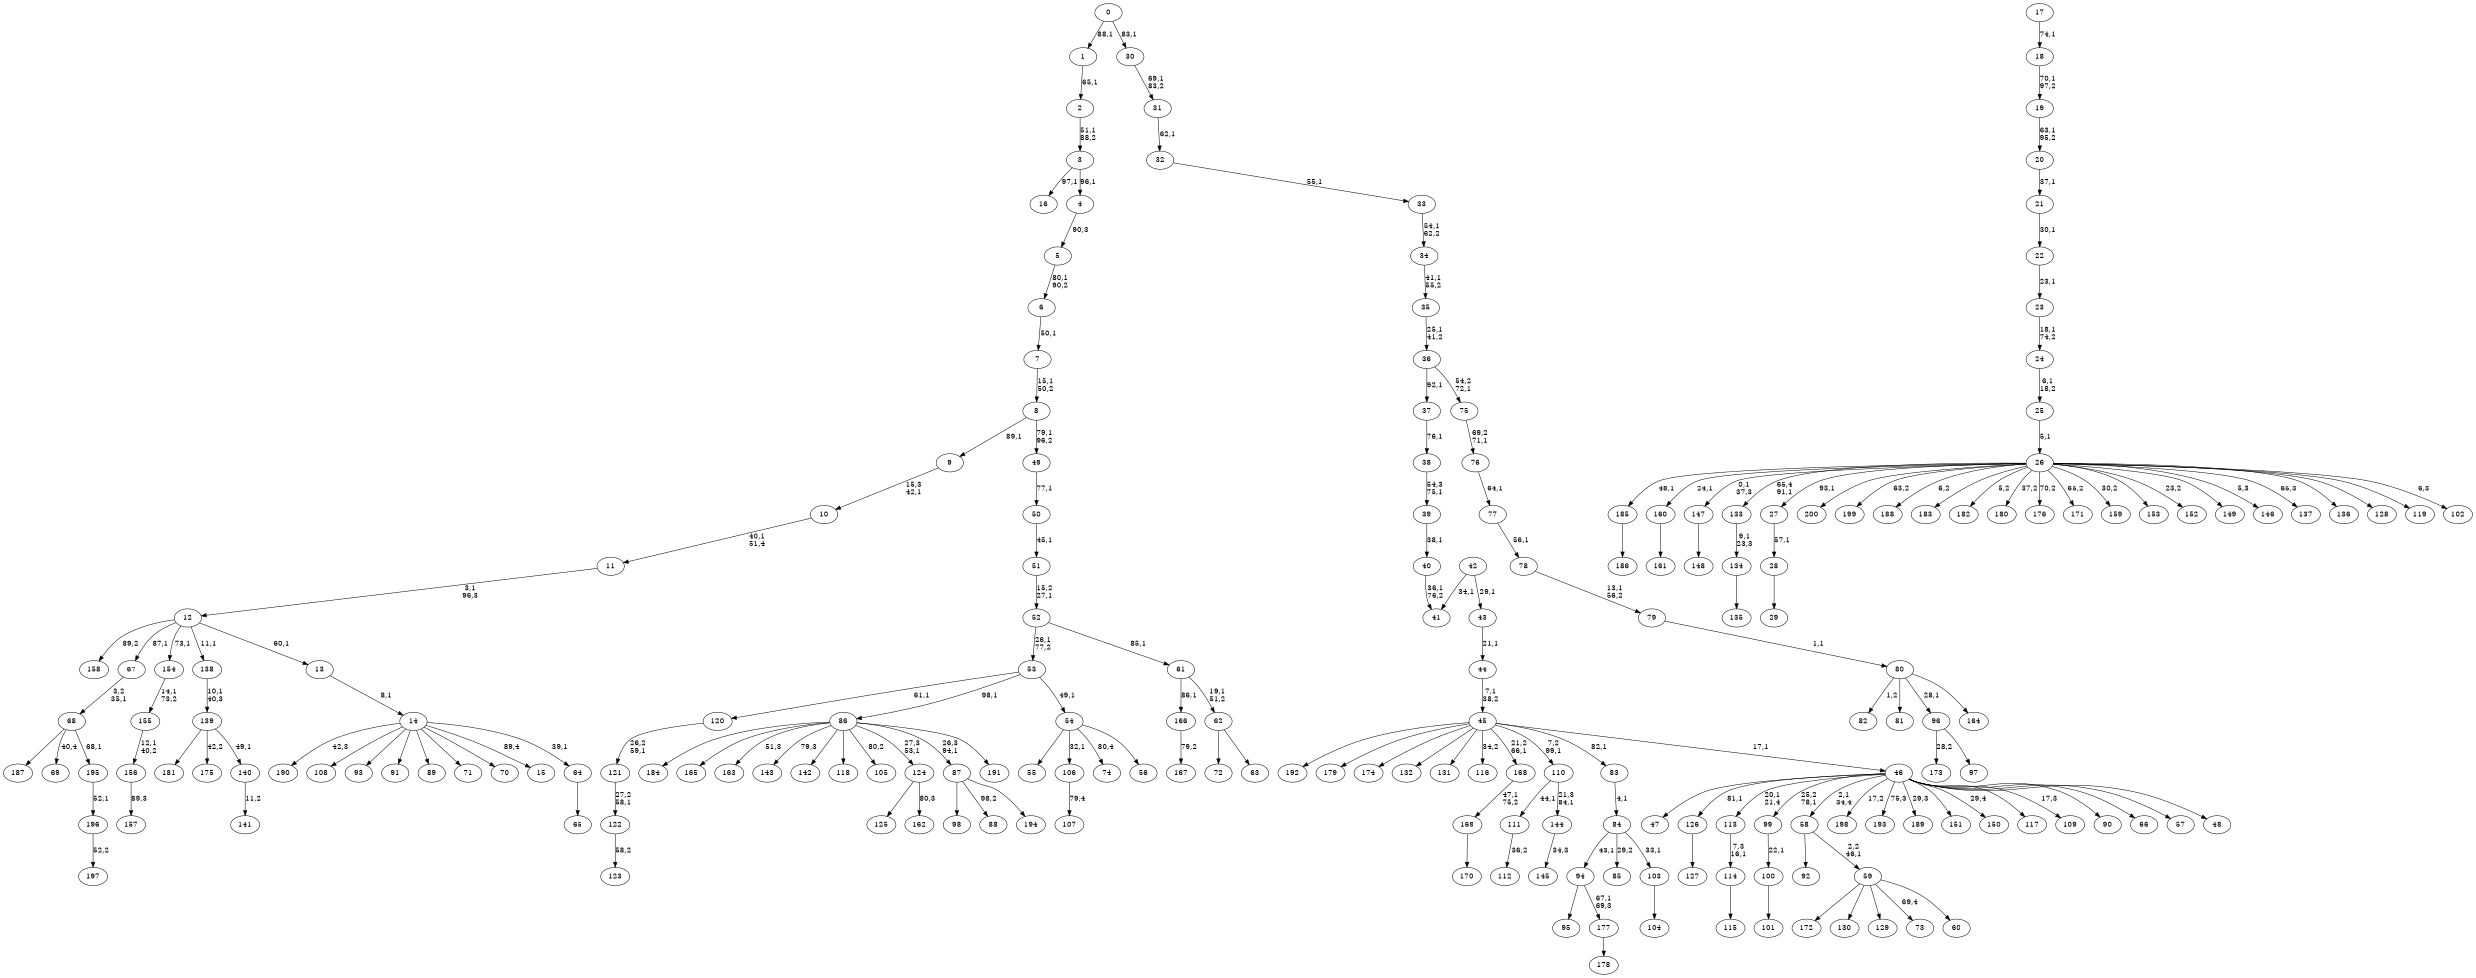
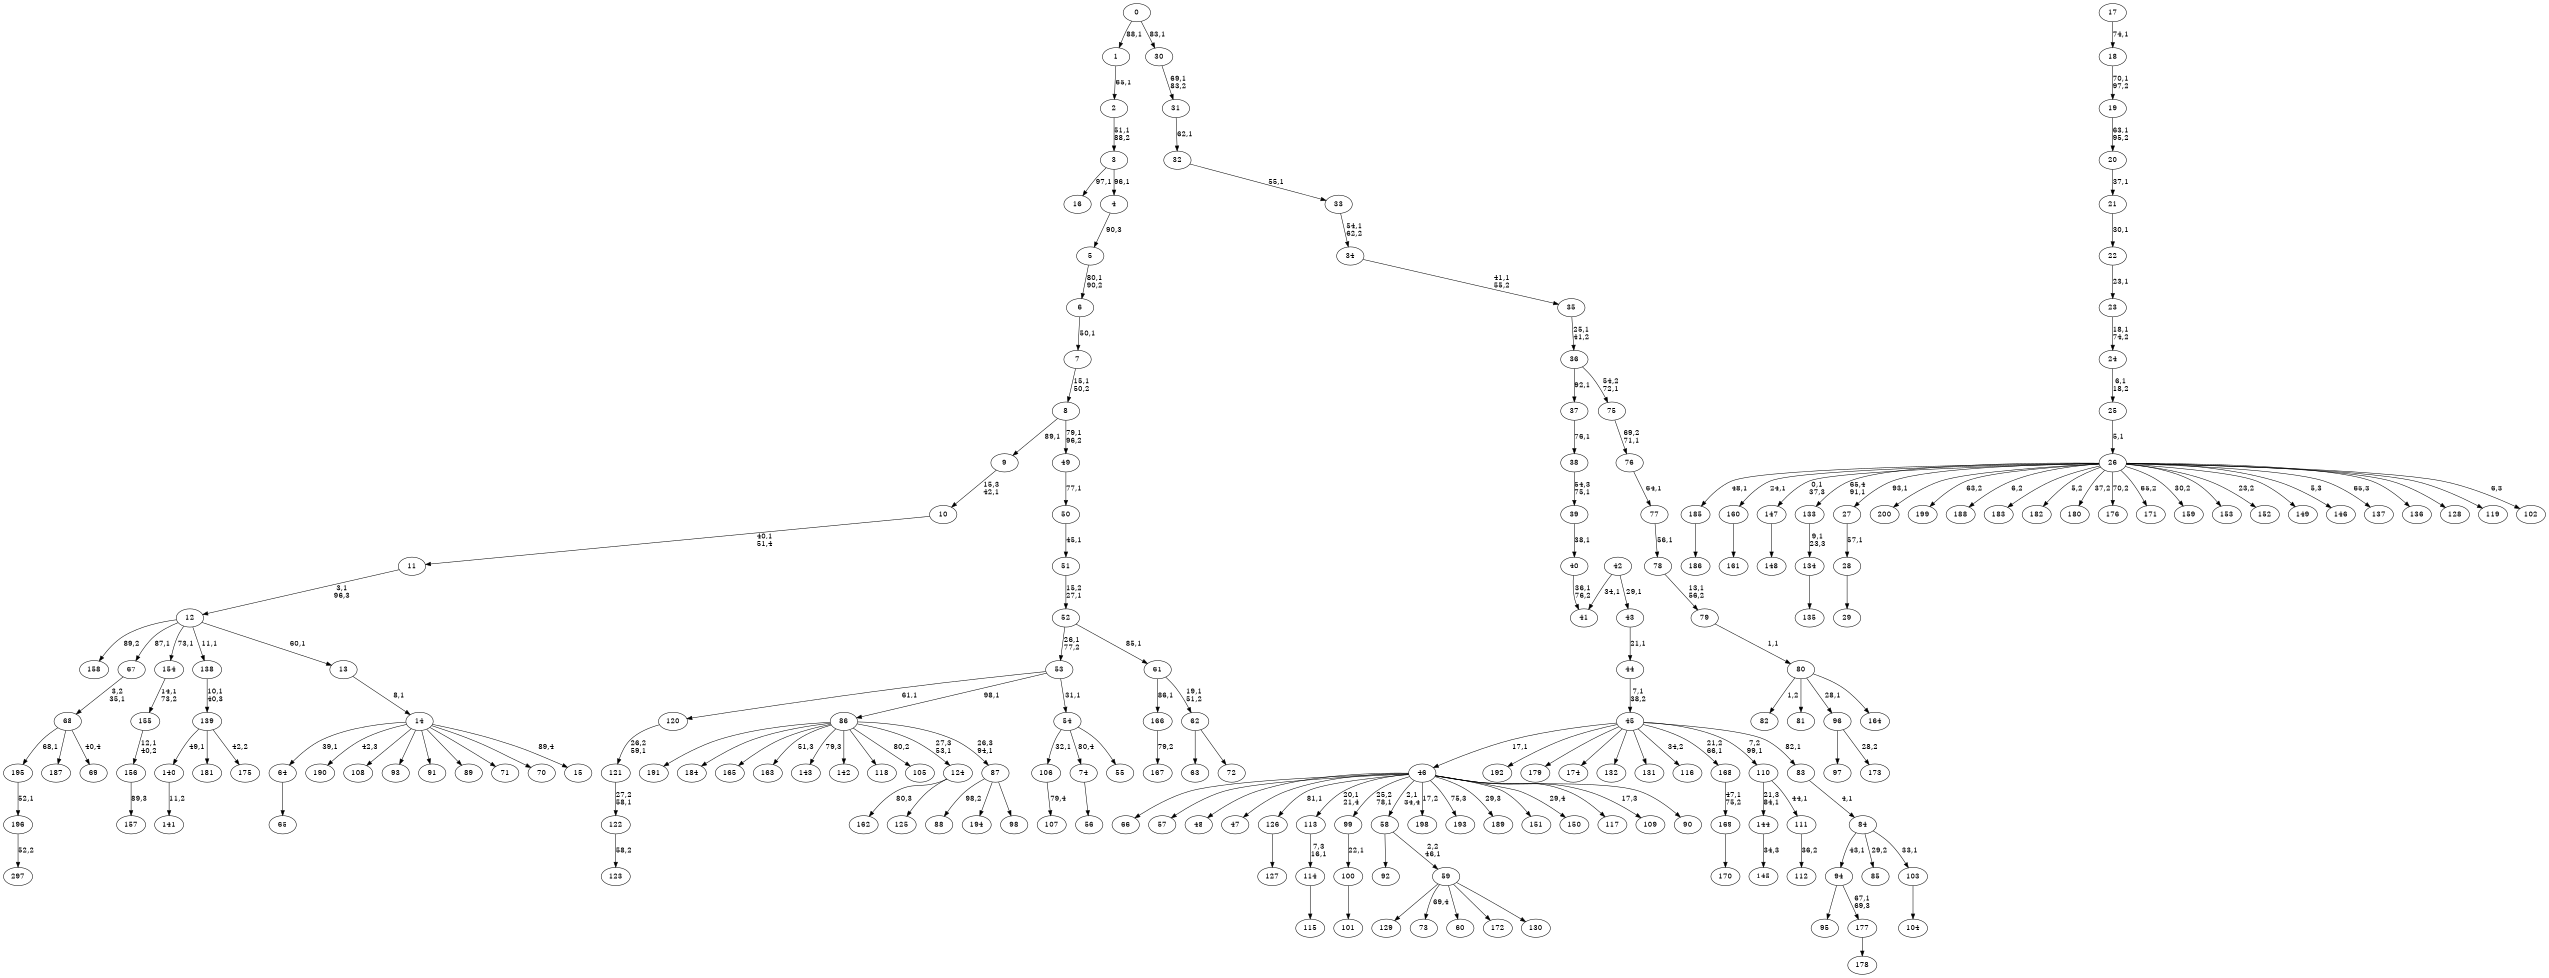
edge "53" -> "54": label "49,1" -> "31,1"
edge "54" -> "56": now "74" -> "56"
node "197": label "197" -> "297"
